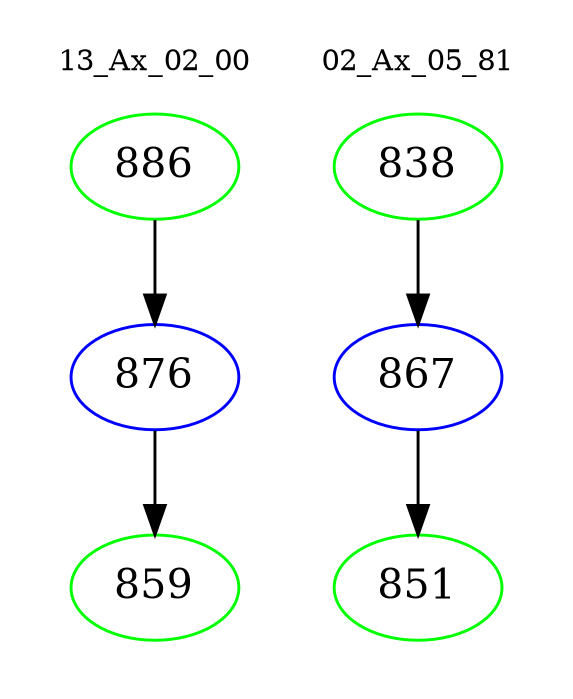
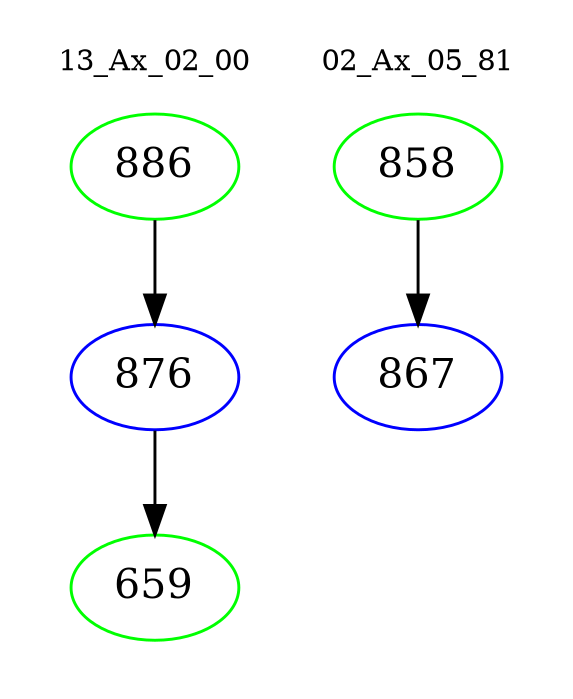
node "838": label "838" -> "858"
node "859": label "859" -> "659"
node "851": removed
